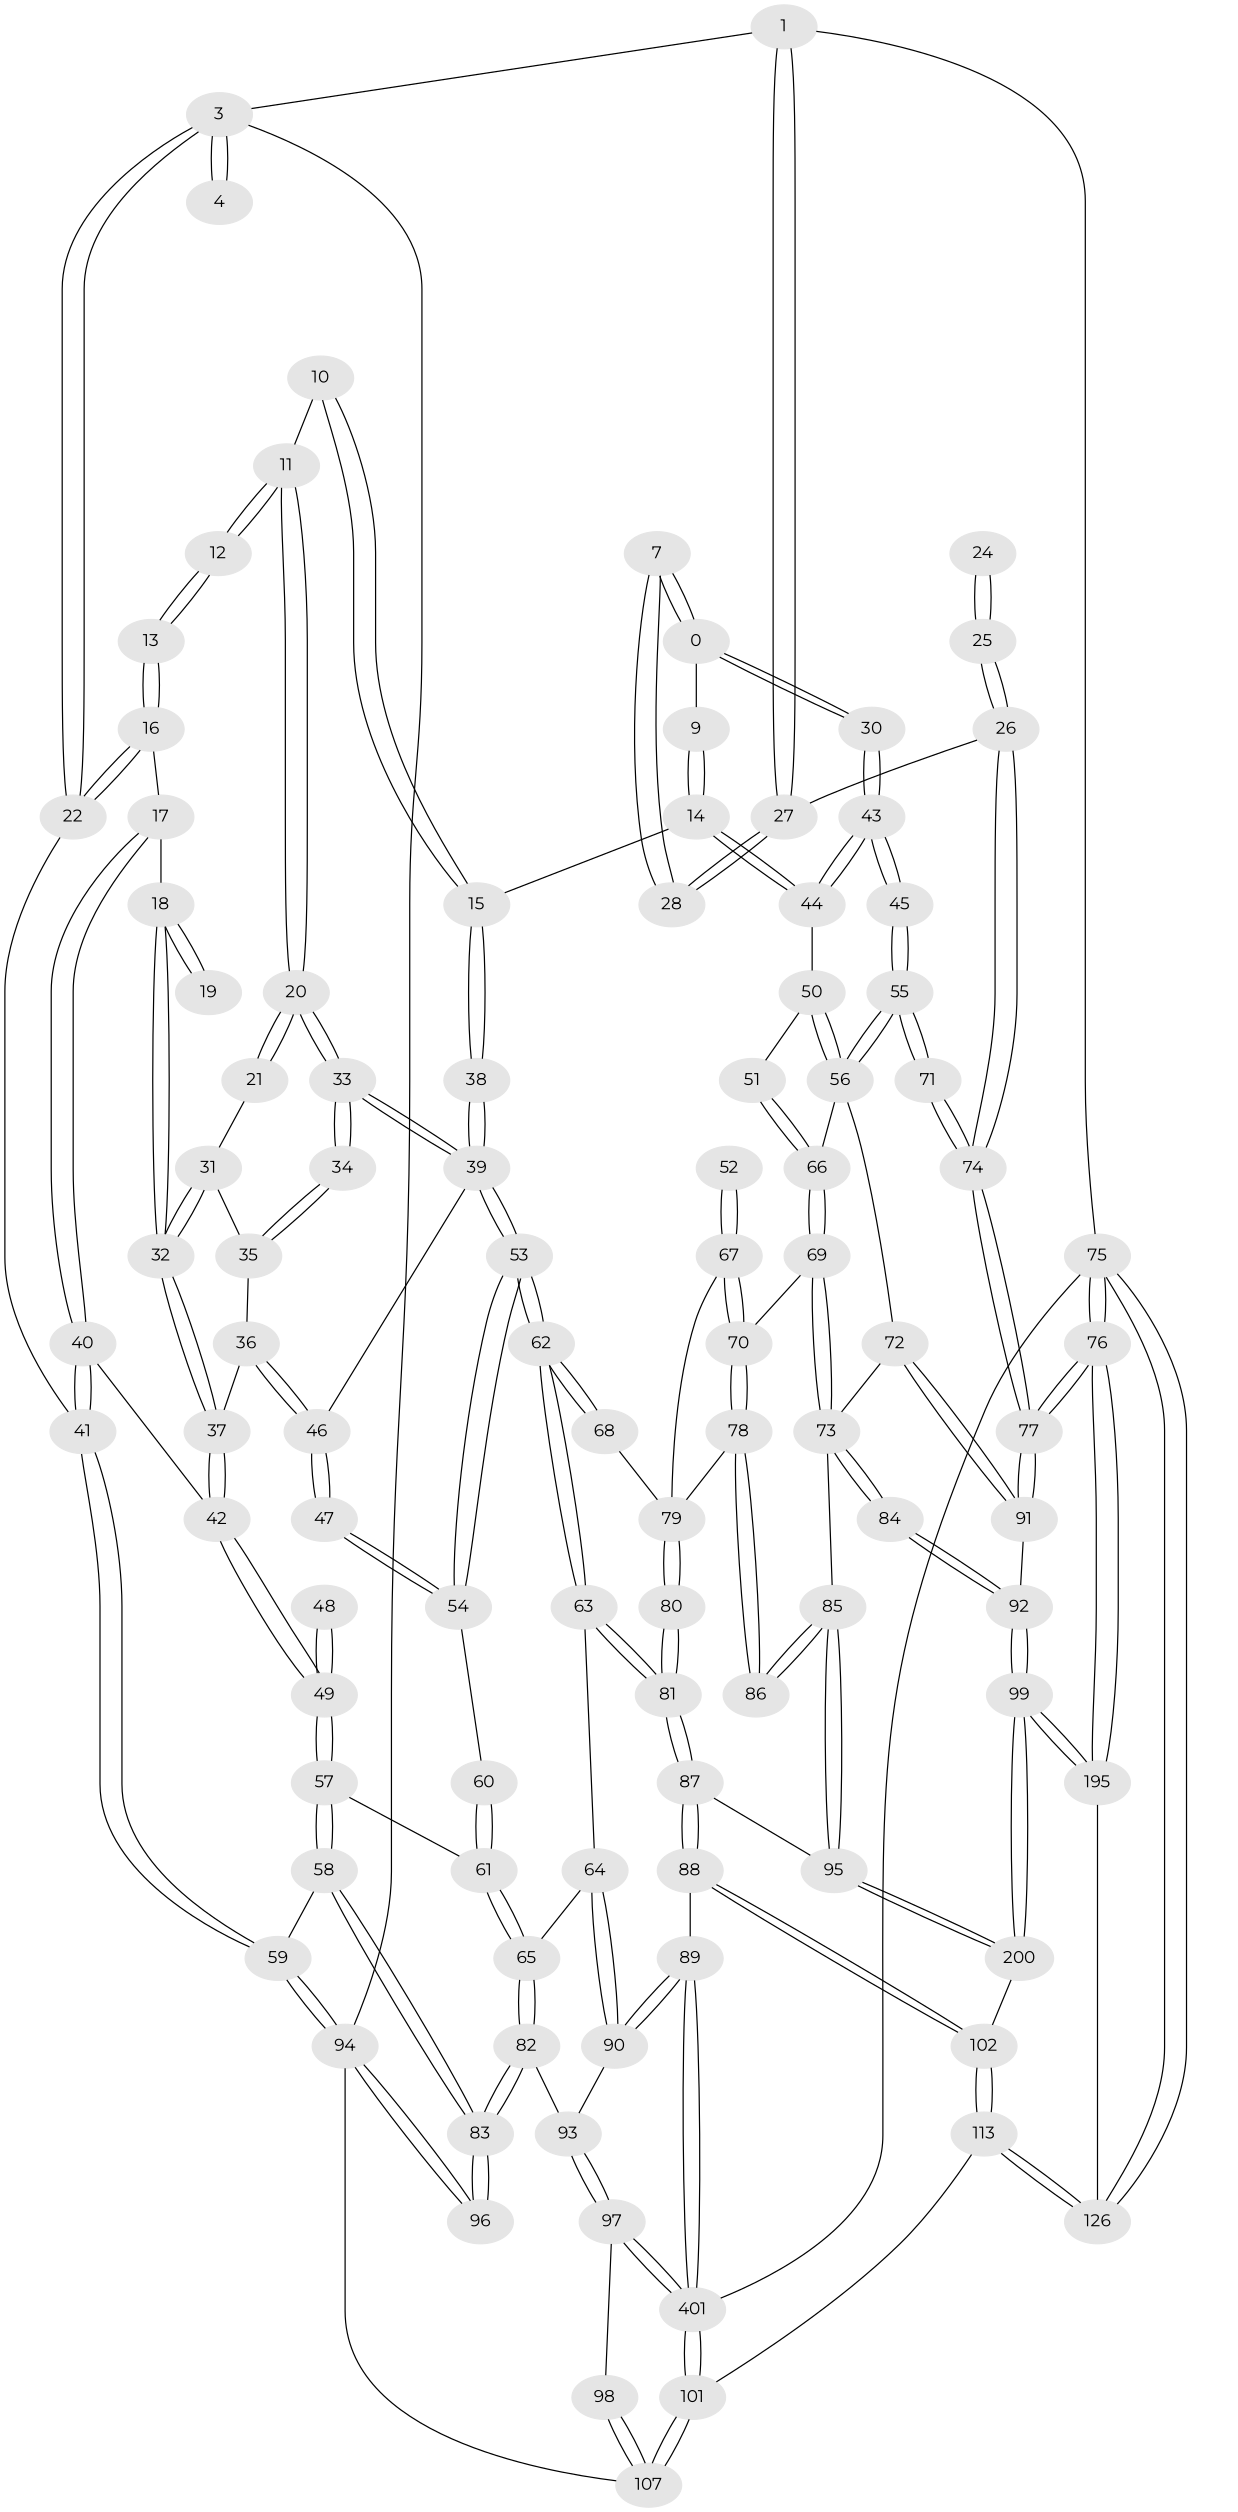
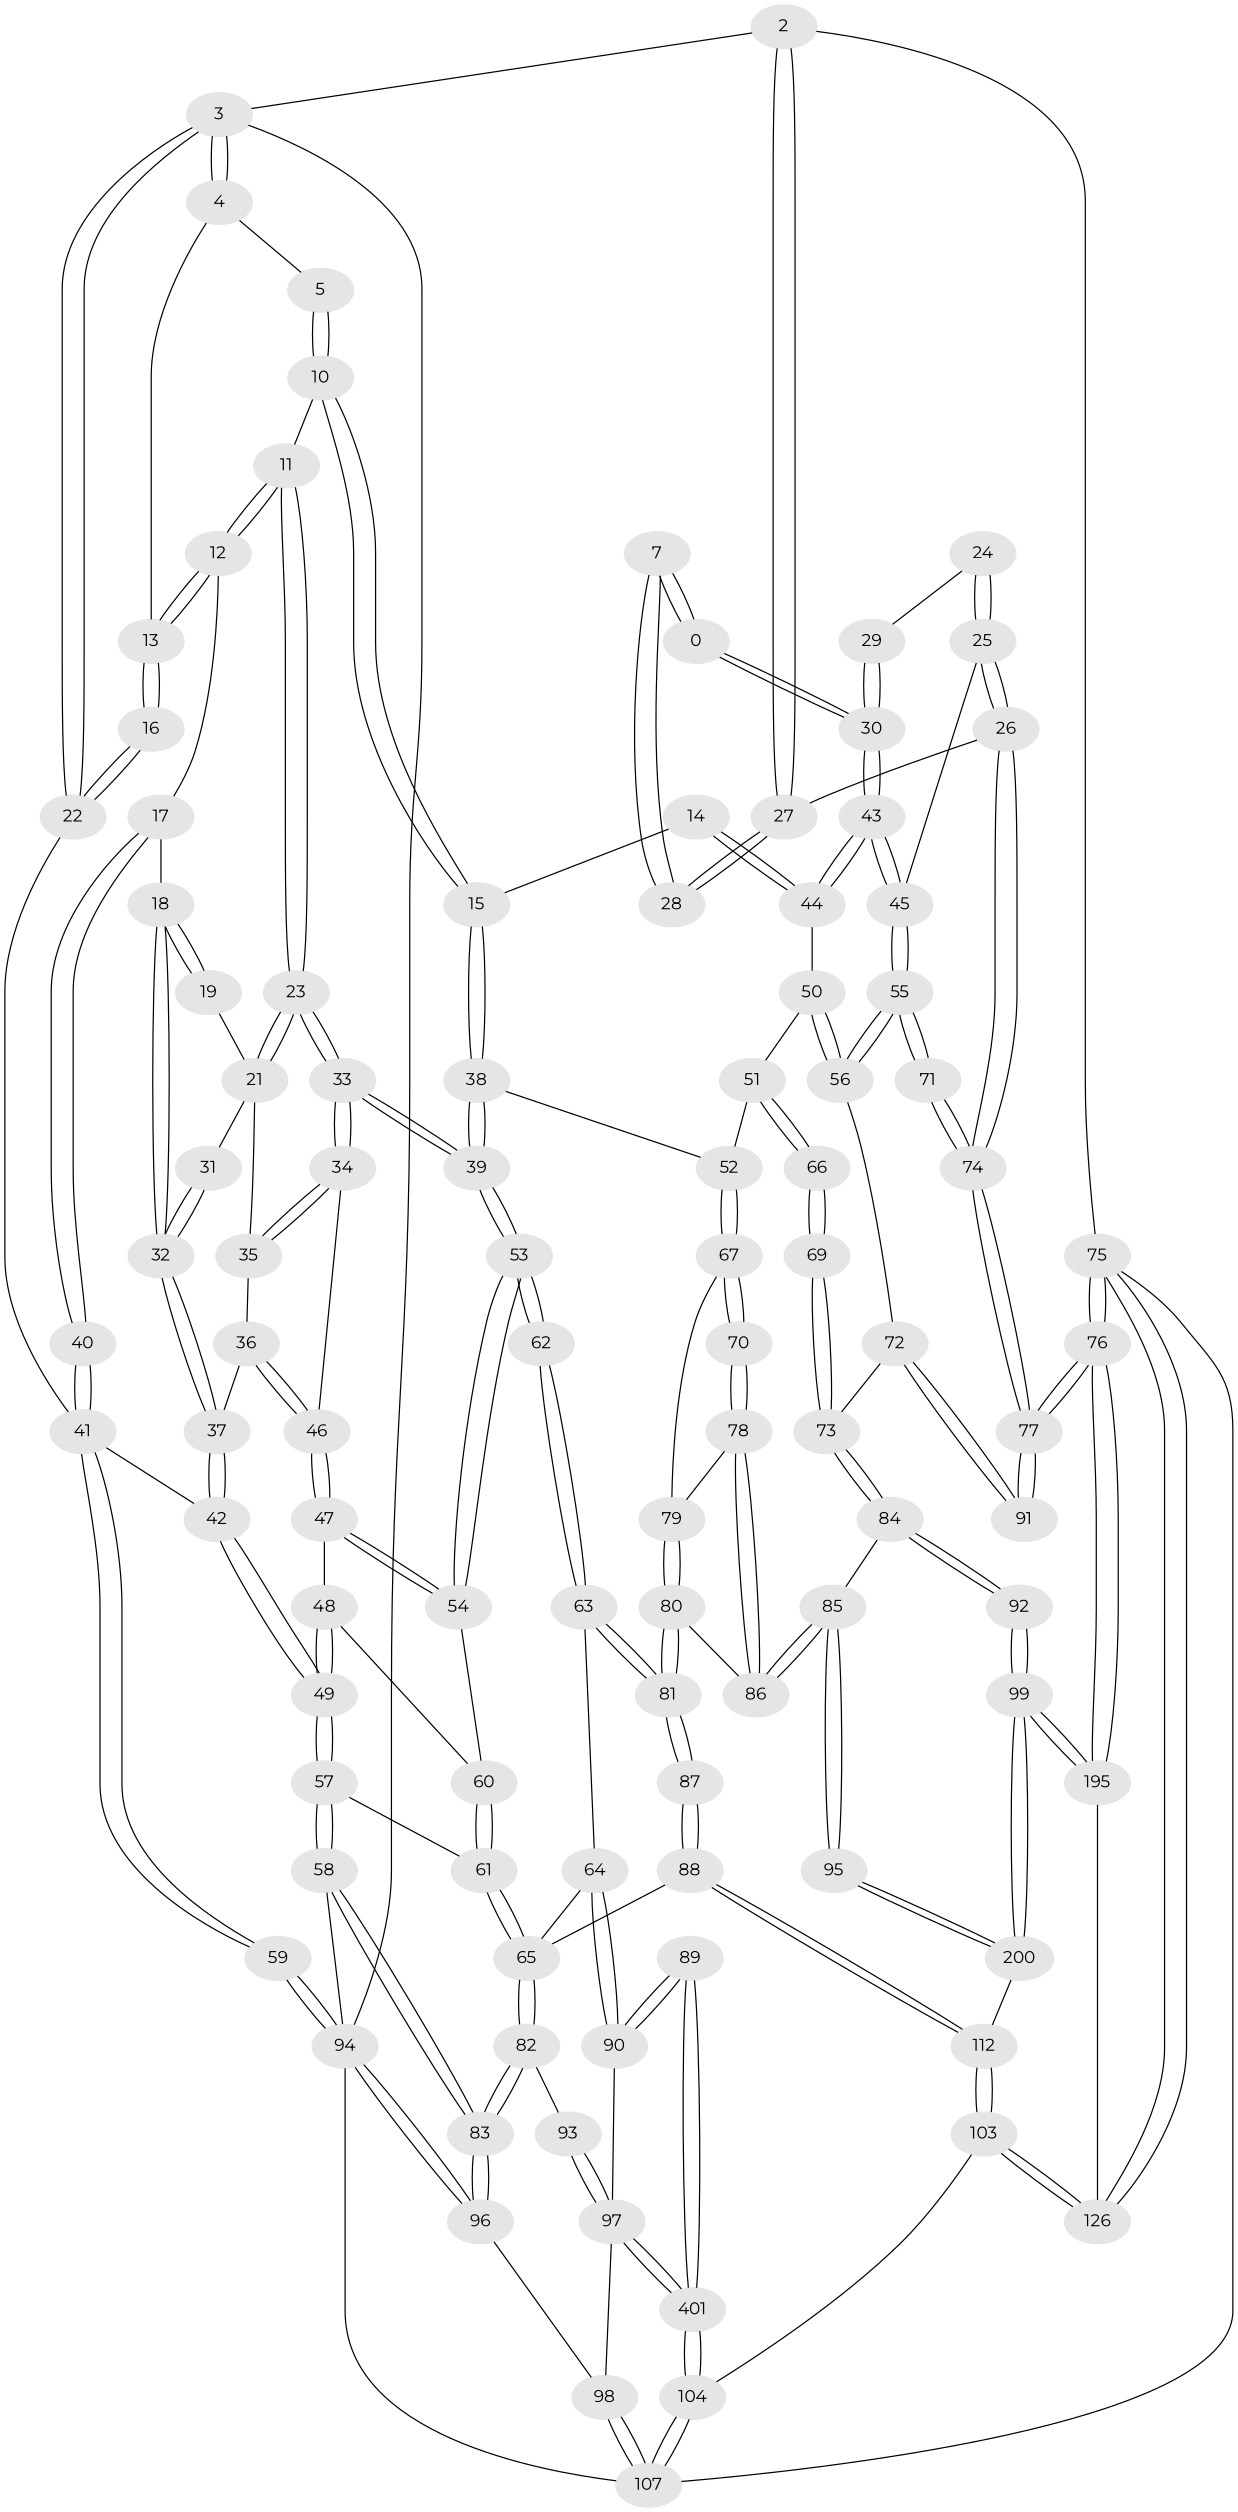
node "1": label "1" -> "2"
node "5": added
edge "4" -- "13": added
node "29": added
node "9": removed
edge "16" -- "17": now "12" -- "17"
edge "25" -- "45": added
node "20": label "20" -> "23"
edge "19" -- "21": added
edge "38" -- "52": added
edge "51" -- "52": added
edge "56" -- "66": removed
edge "31" -- "35": now "21" -- "35"
edge "39" -- "46": now "34" -- "46"
edge "69" -- "70": removed
edge "40" -- "42": now "41" -- "42"
node "68": removed
edge "73" -- "85": now "84" -- "85"
edge "47" -- "48": added
edge "91" -- "92": removed
edge "80" -- "86": added
edge "48" -- "60": added
edge "75" -- "401": now "75" -- "107"
edge "87" -- "95": removed
edge "58" -- "59": now "58" -- "94"
edge "88" -- "89": now "88" -- "65"
node "102": label "102" -> "112"
edge "90" -- "93": now "90" -- "97"
node "113": label "113" -> "103"
edge "96" -- "98": added
node "101": label "101" -> "104"
